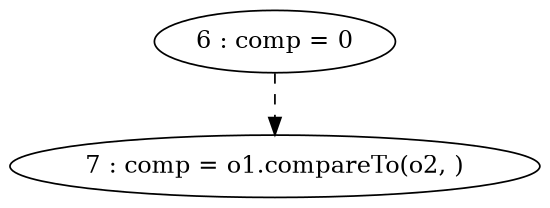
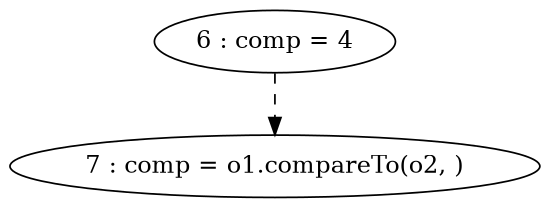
node "6 : comp = 0": label "6 : comp = 0" -> "6 : comp = 4"
